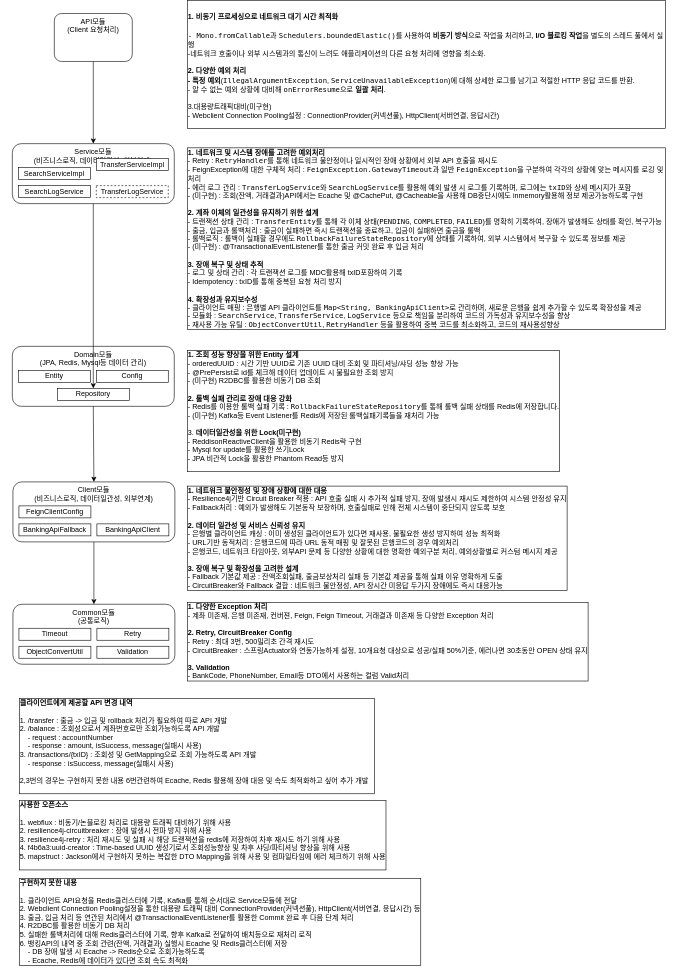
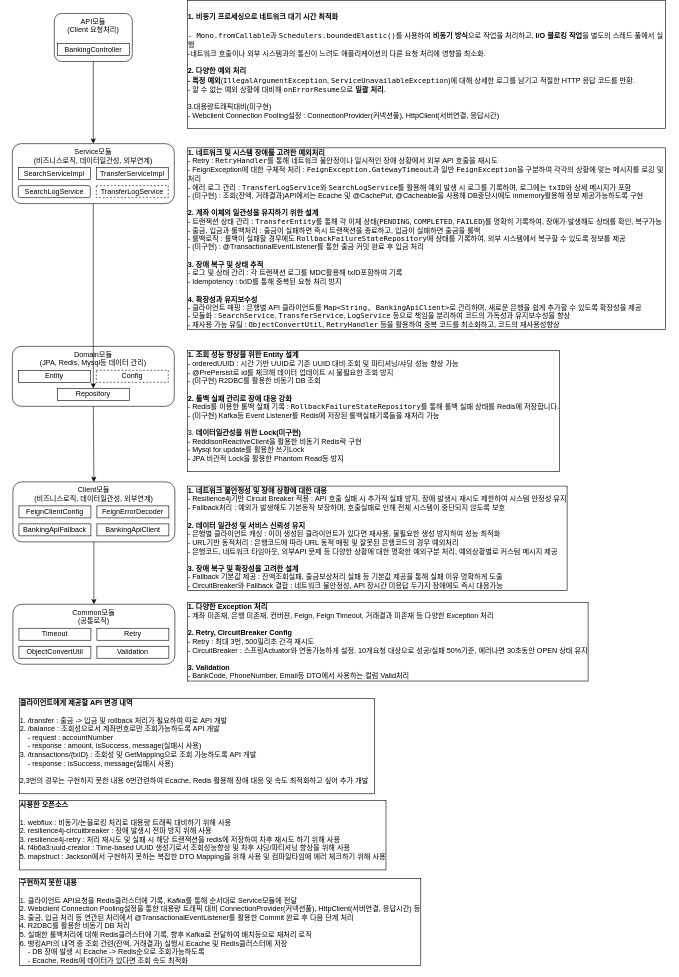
node "BankingController": added
node "TransferServiceImpl": moved (132, 165) -> (132, 174)
node "SearchLogService": shape rectangle -> rounded rectangle
node "Config": style solid -> dashed
node "FeignErrorDecoder": added
